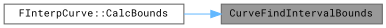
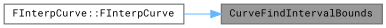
node "FInterpCurve::CalcBounds": label "FInterpCurve::CalcBounds" -> "FInterpCurve::FInterpCurve"
